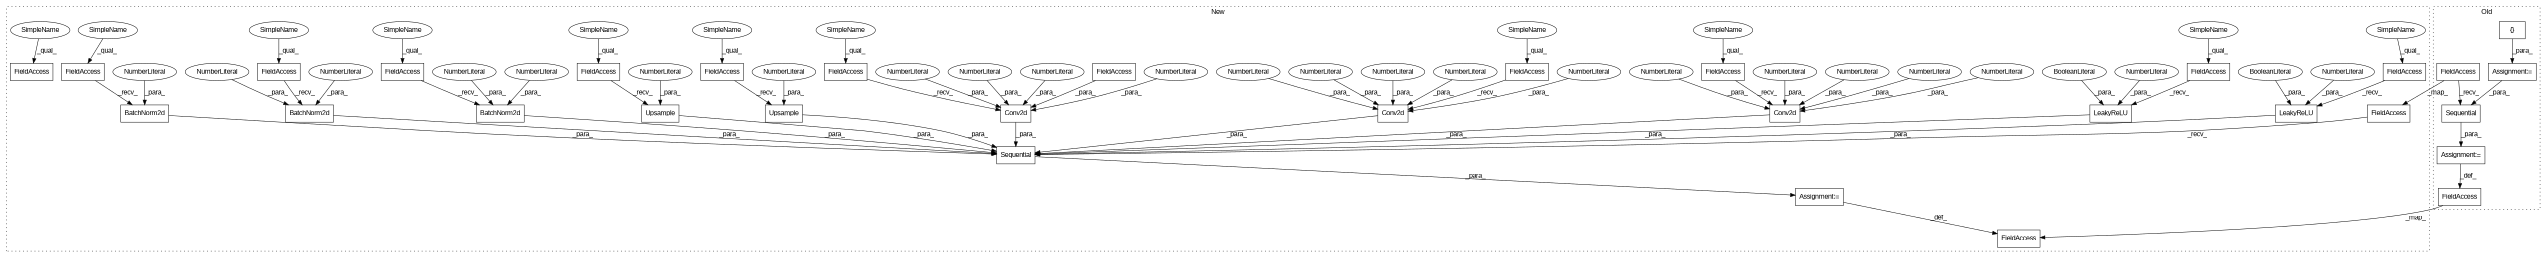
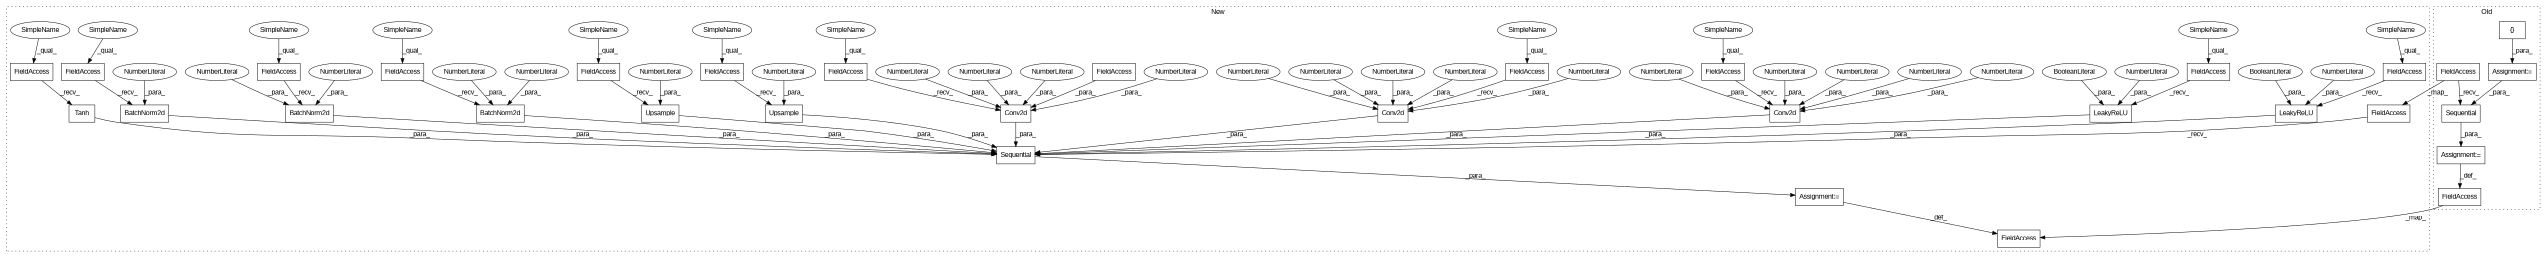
node "Tanh": added
